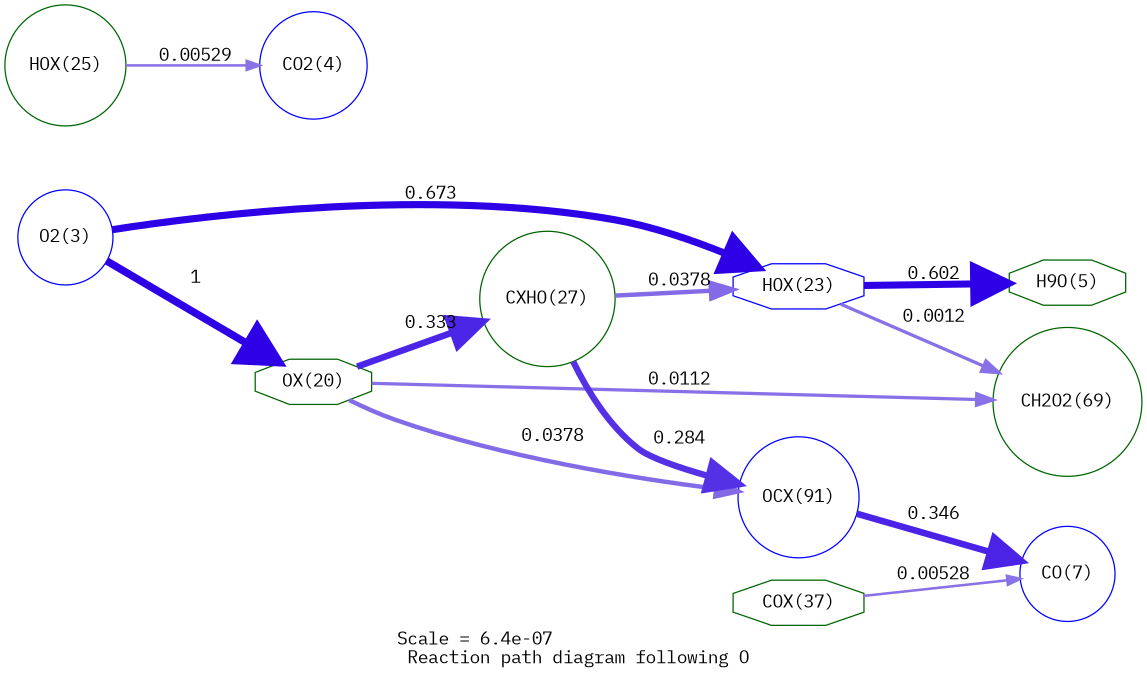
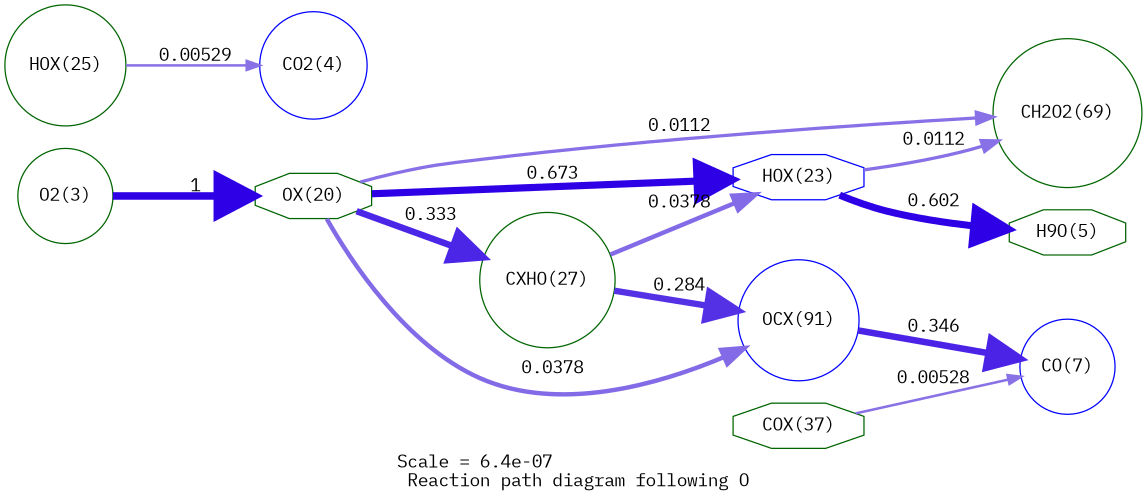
edge "O2(3)" -> "HOX(23)": now "OX(20)" -> "HOX(23)"
node "O2(3)": color blue -> darkgreen
edge "HOX(23)" -> "CH2O2(69)": label " 0.0012" -> " 0.0112"
